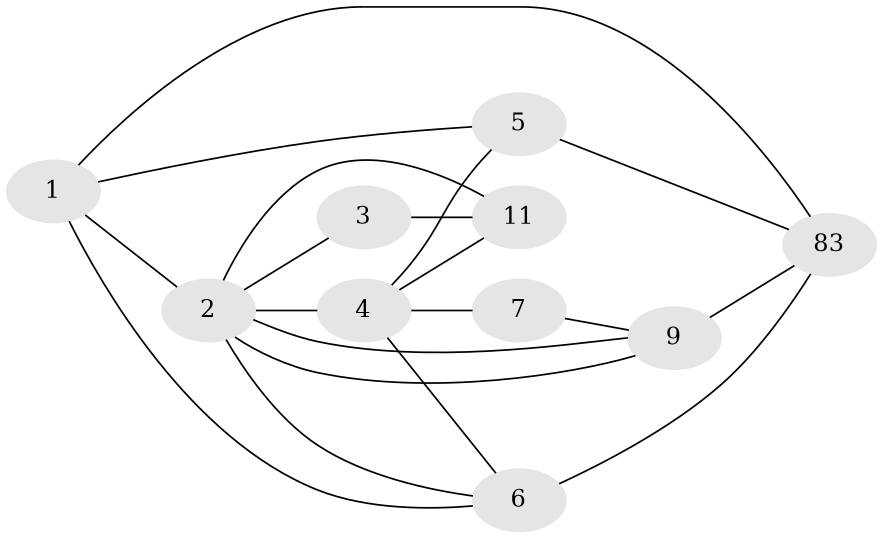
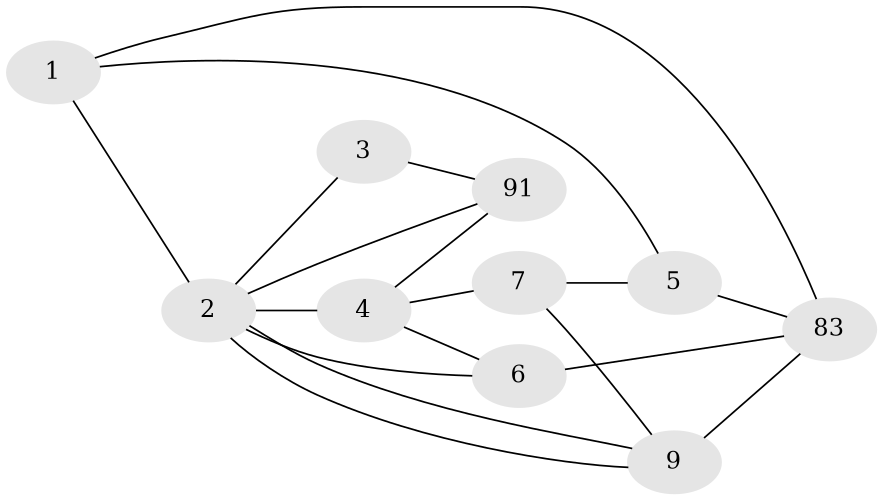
node "11": label "11" -> "91"
edge "5" -- "4": now "5" -- "7"
edge "1" -- "6": removed
